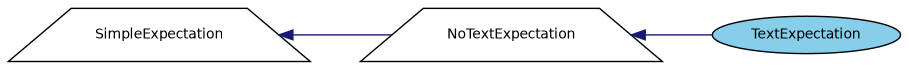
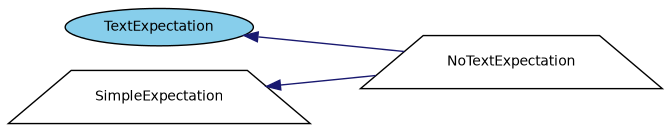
edge "TextExpectation" -> "NoTextExpectation": reversed
